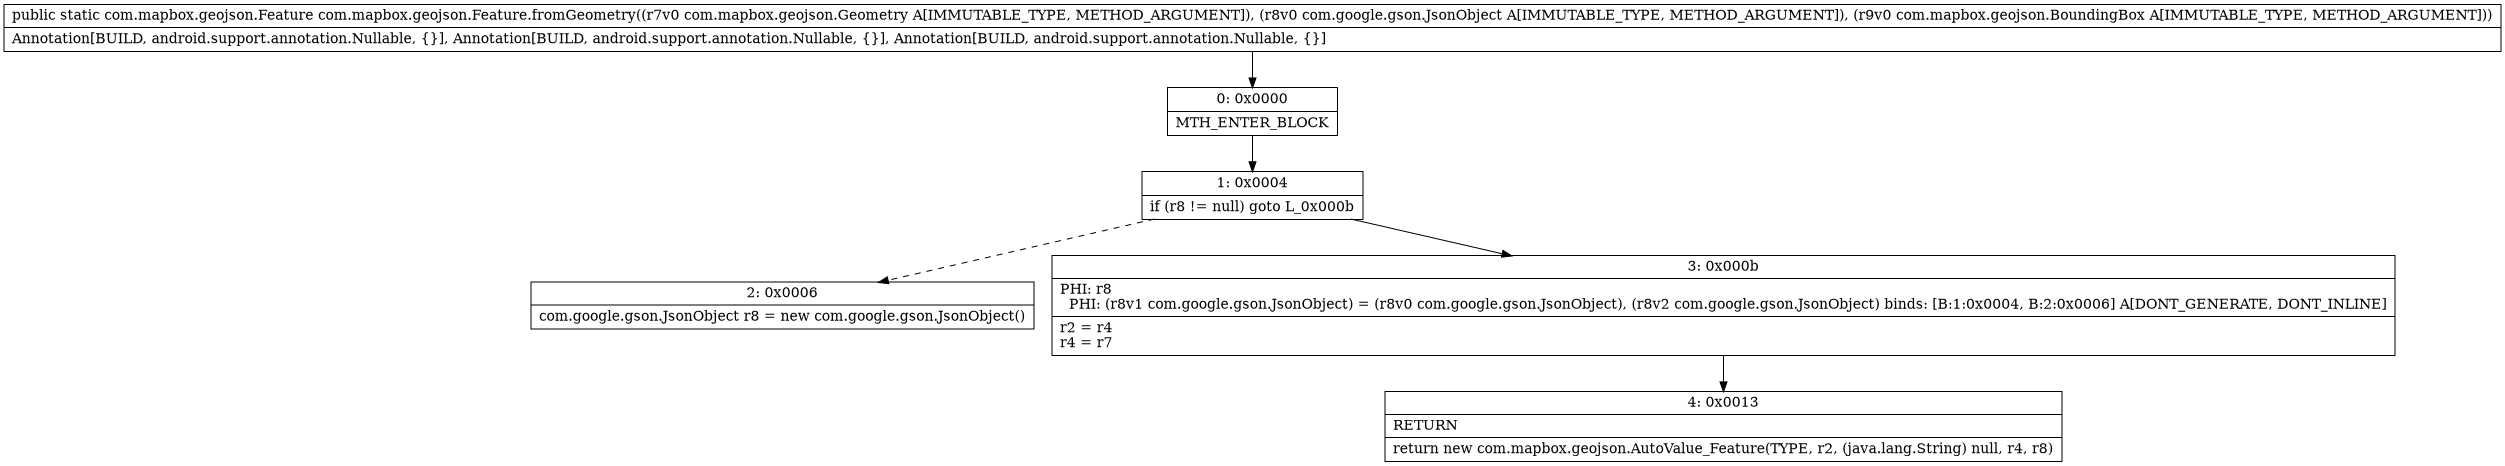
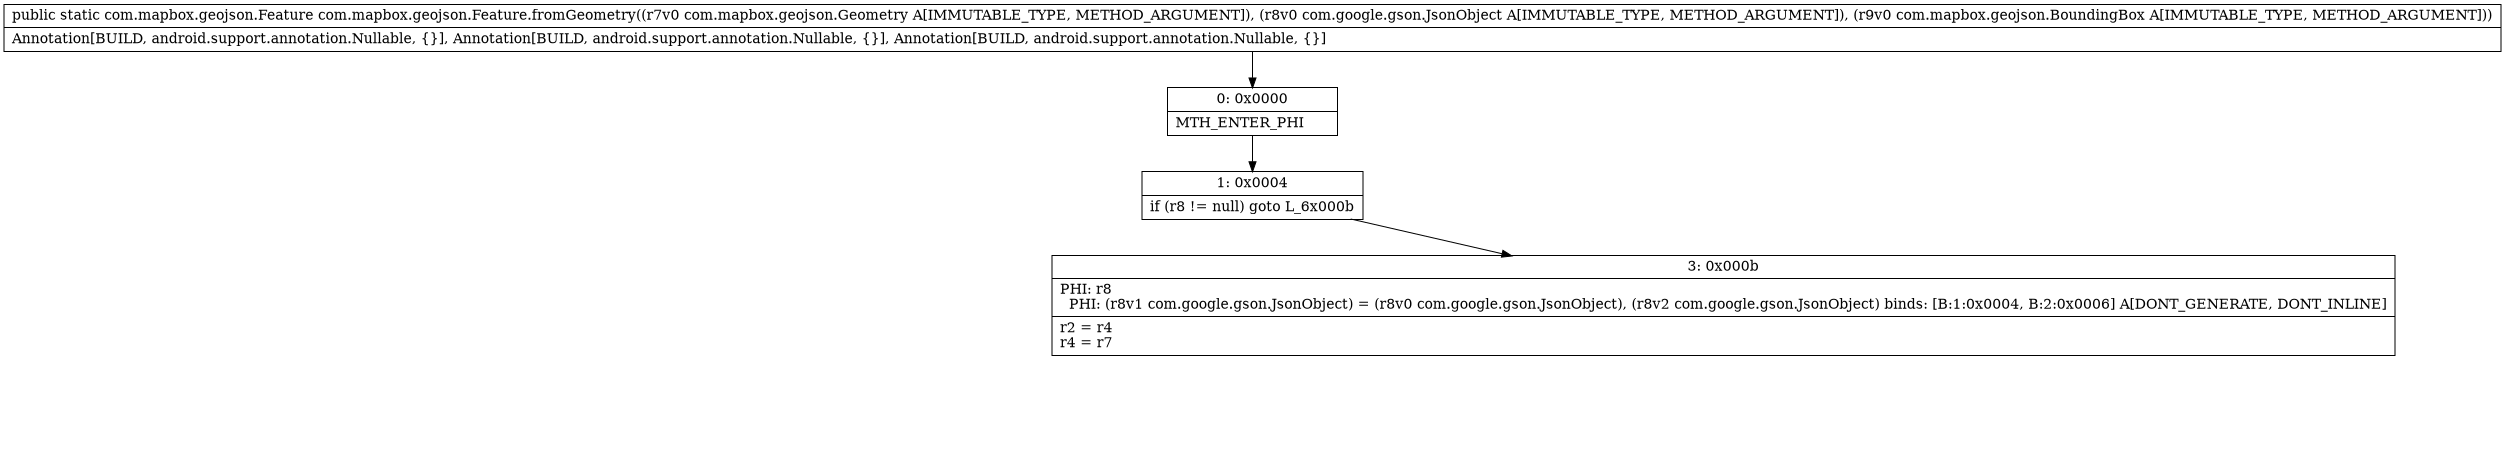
node "0: 0x0000": text "MTH_ENTER_BLOCK" -> "MTH_ENTER_PHI"
node "1: 0x0004": text "if (r8 != null) goto L_0x000b" -> "if (r8 != null) goto L_6x000b"
node "2: 0x0006": removed
node "4: 0x0013": removed
